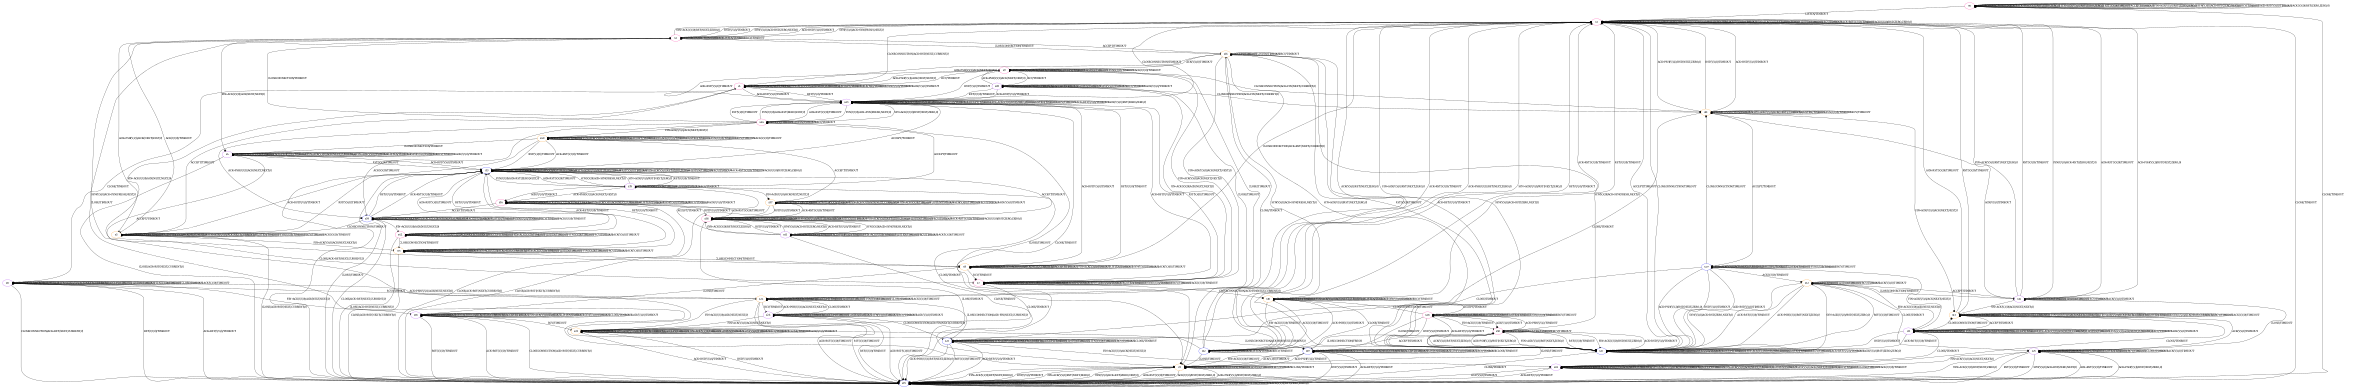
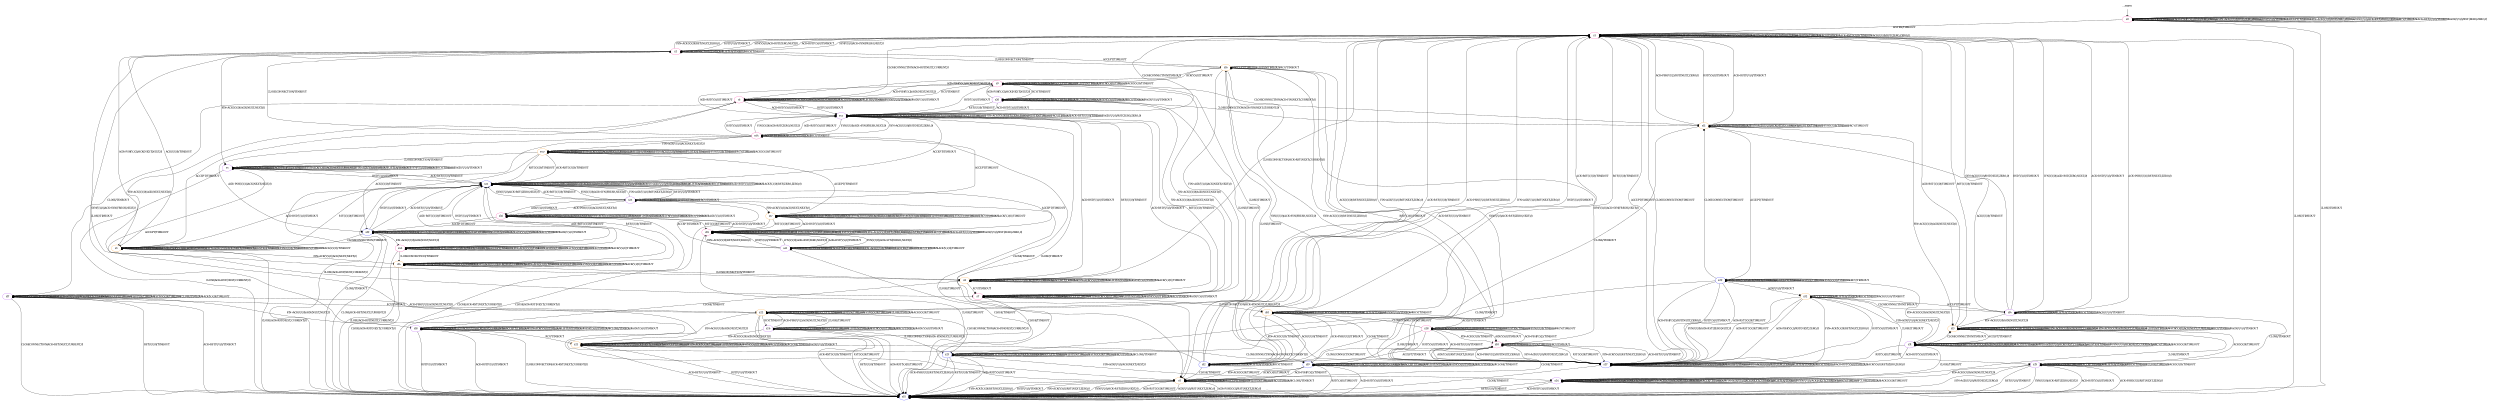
node "__start0": added
edge "s30" -> "s12": label "CLOSECONNECTION/FRESH" -> "CLOSECONNECTION/TIMEOUT"
